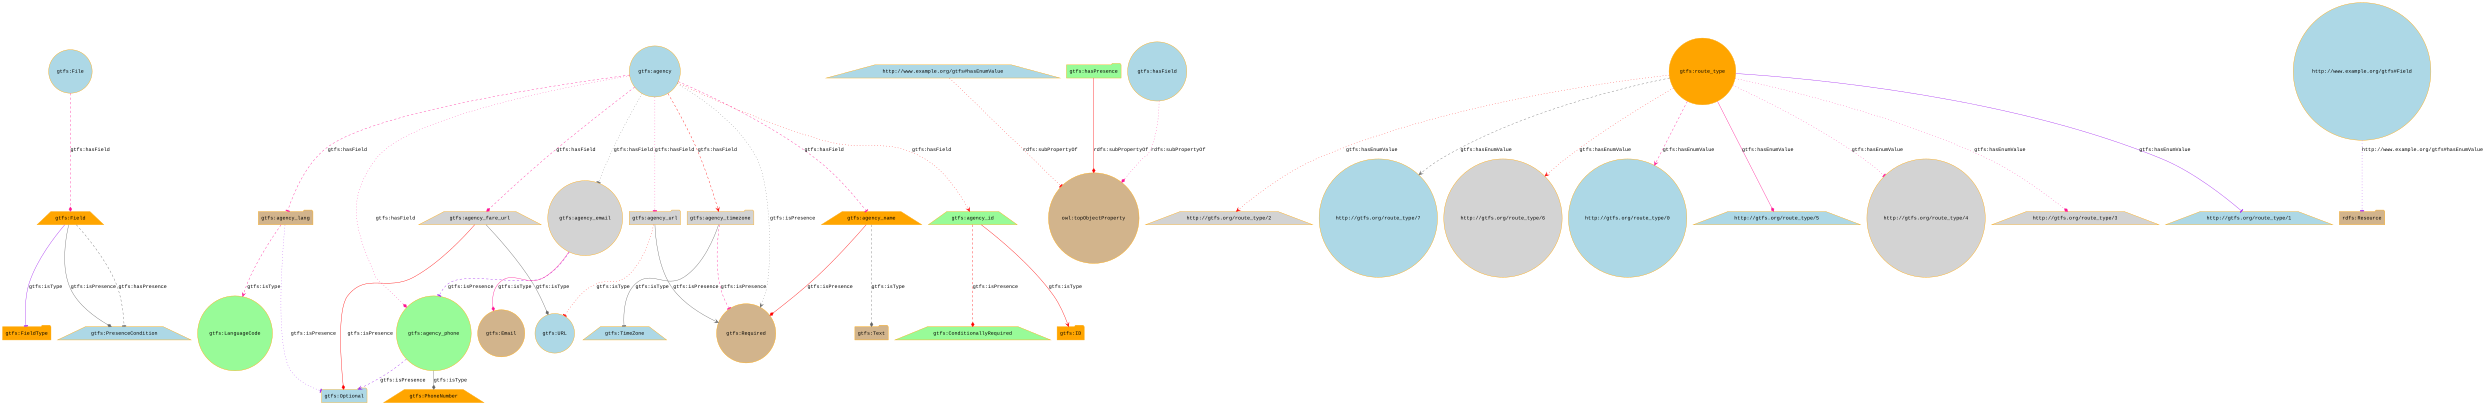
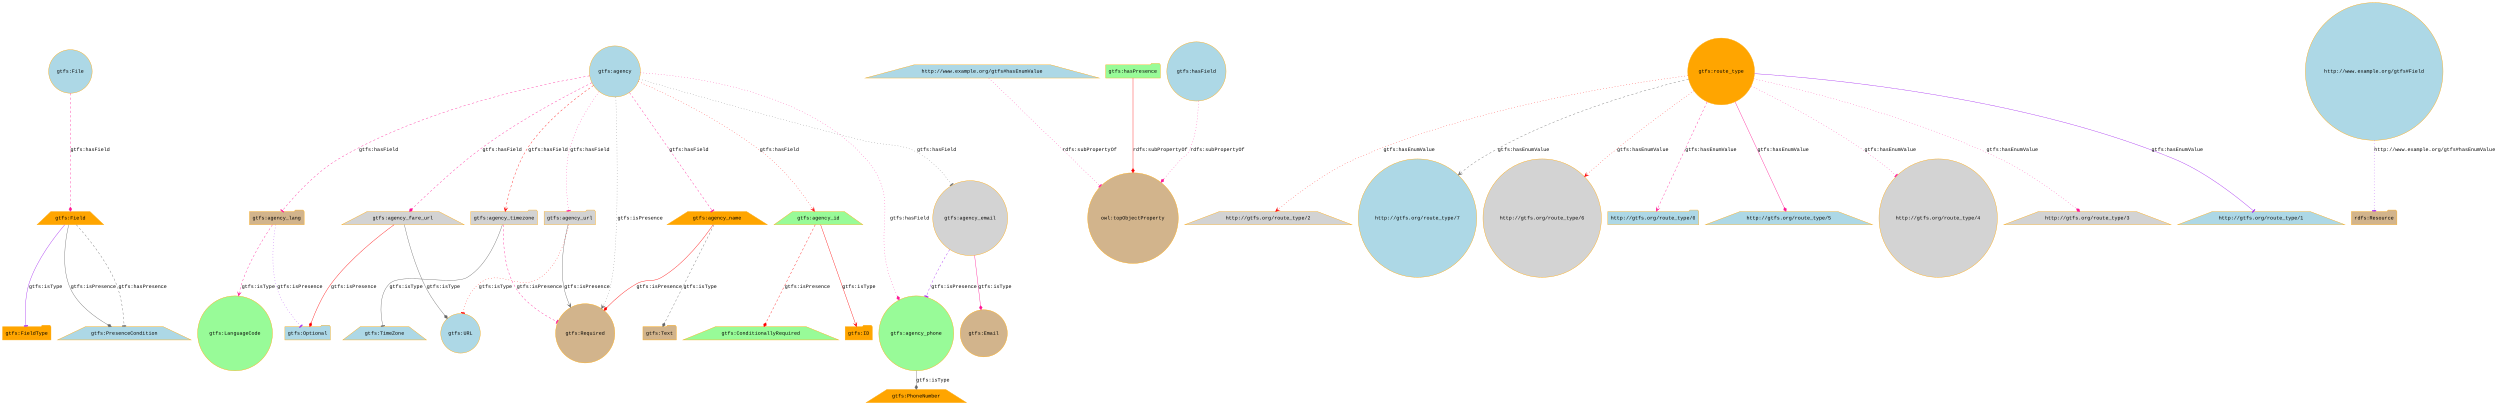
edge "http://www.example.org/gtfs#hasEnumValue" -> "owl:topObjectProperty": color red -> deeppink
node "http://gtfs.org/route_type/0": shape circle -> folder
edge "gtfs:agency_phone" -> "gtfs:Optional": removed, label "gtfs:isPresence"
